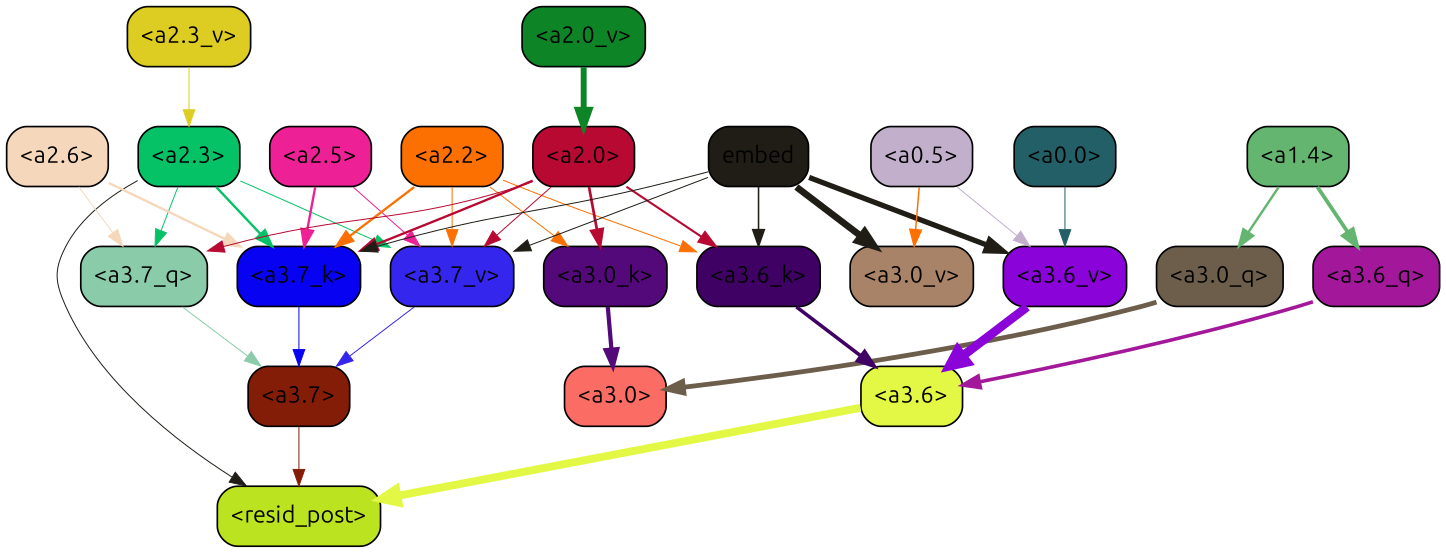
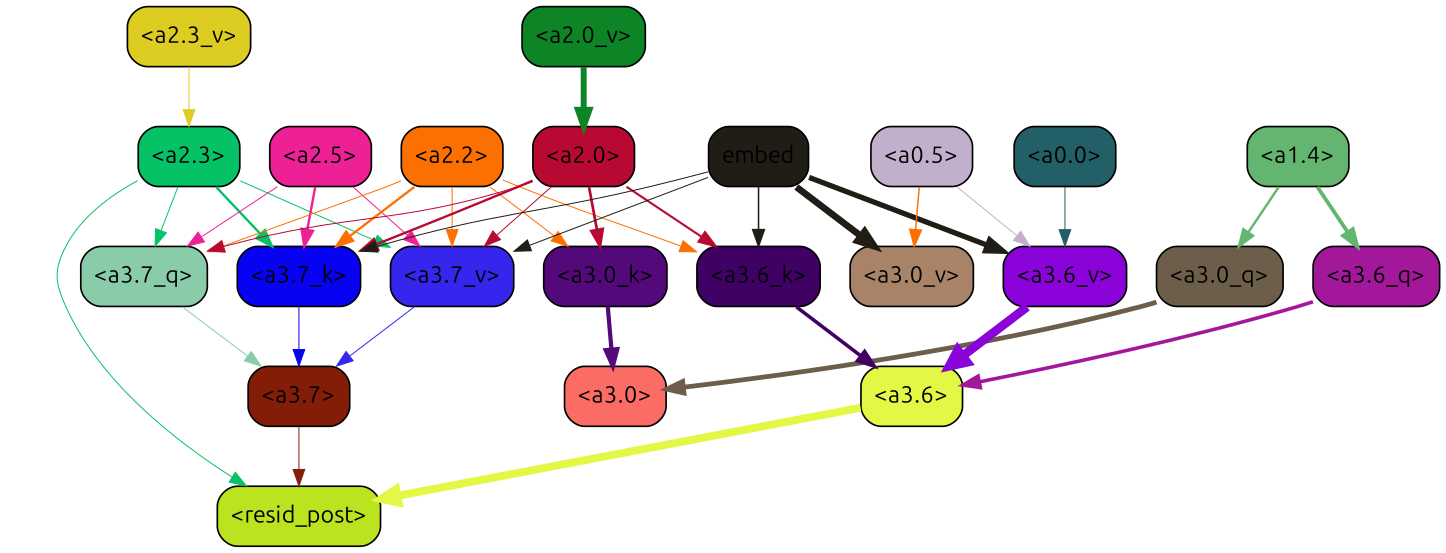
node "<a2.6>": removed
edge "<a2.5>" -> "<a3.7_q>": added
edge "<a2.2>" -> "<a3.7_q>": added
edge "<a2.3>" -> "<resid_post>": color #1f1d16 -> #06c267
